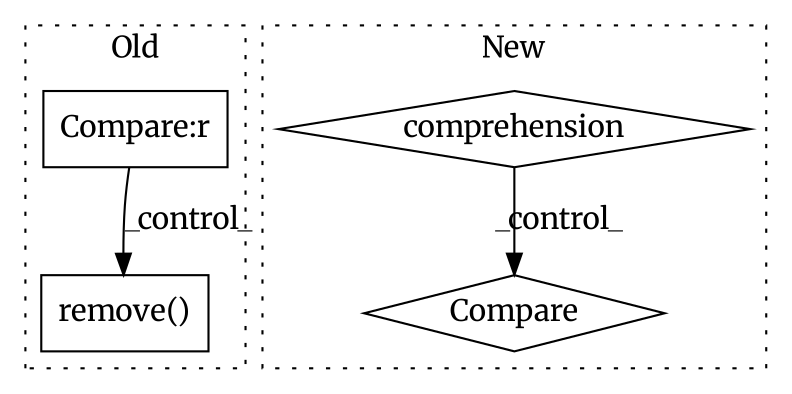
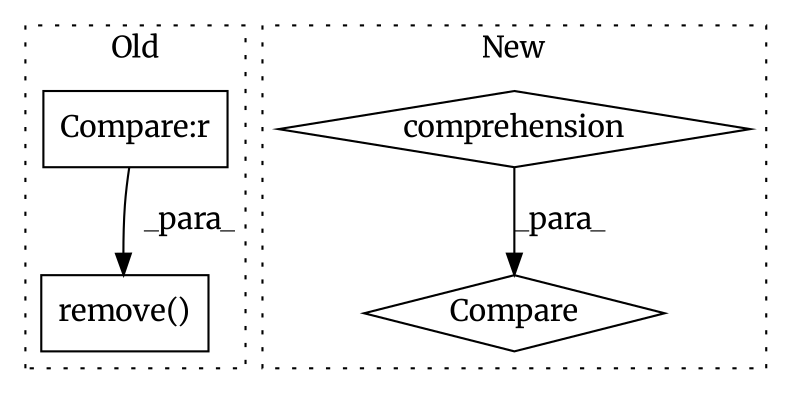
edge "Compare:r" -> "remove()": label "_control_" -> "_para_"
edge "comprehension" -> "Compare": label "_control_" -> "_para_"
